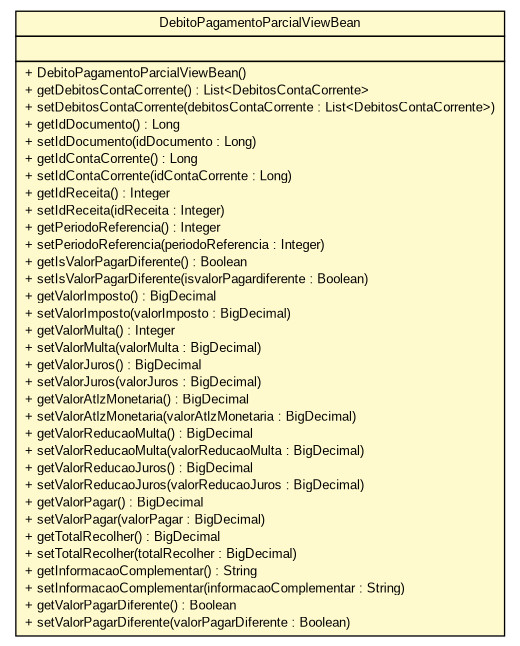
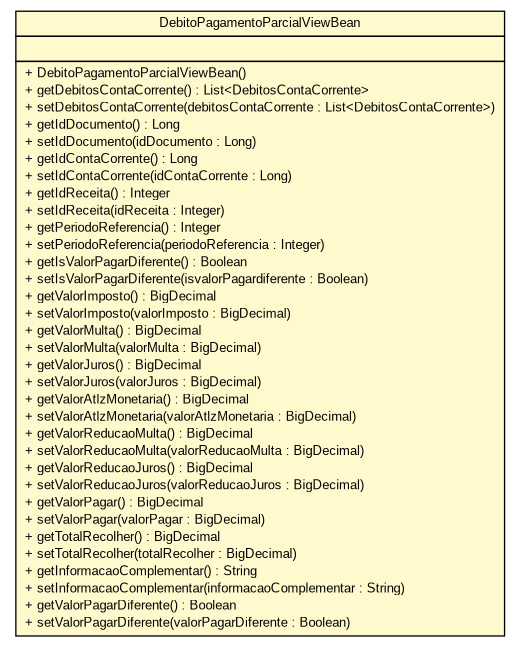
node "DebitoPagamentoParcialViewBean": text "+ getValorMulta() : Integer" -> "+ getValorMulta() : BigDecimal"
